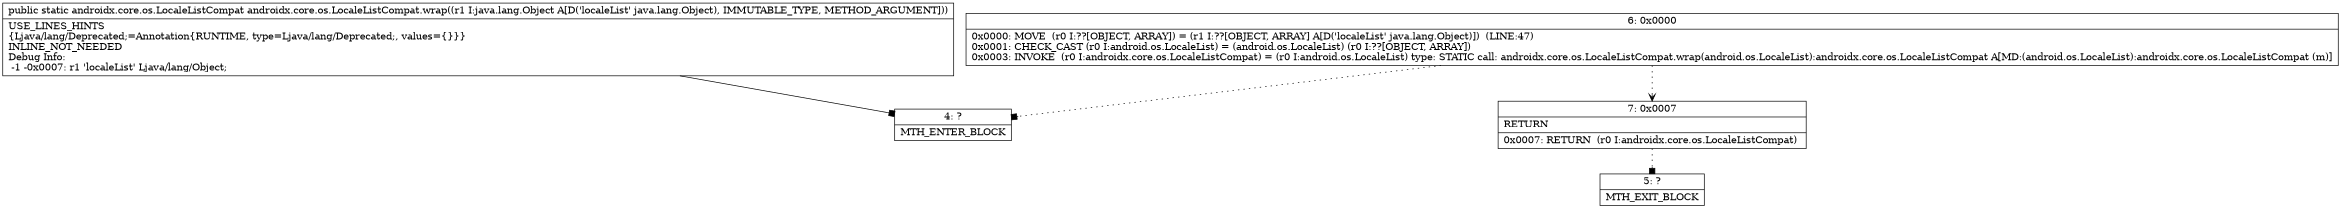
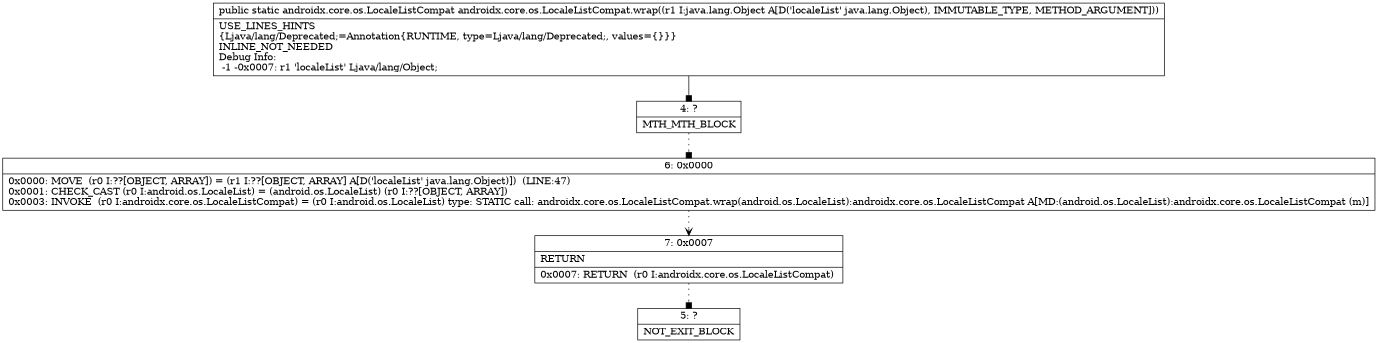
edge "6: 0x0000" -> "4: ?": reversed
node "4: ?": text "MTH_ENTER_BLOCK" -> "MTH_MTH_BLOCK"
node "5: ?": text "MTH_EXIT_BLOCK" -> "NOT_EXIT_BLOCK"
